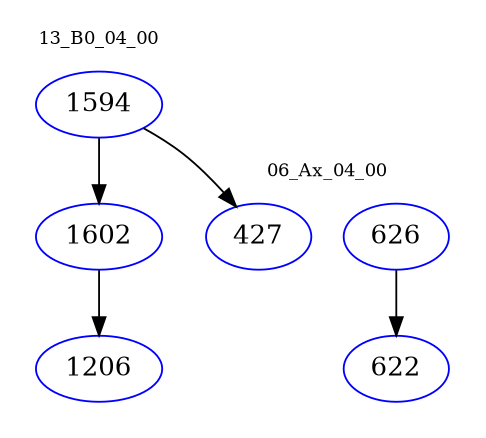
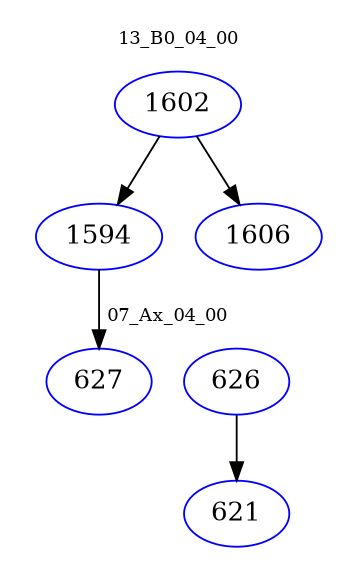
edge "1594" -> "1602": reversed
cluster "06_Ax_04_00": label "06_Ax_04_00" -> "07_Ax_04_00"
node "427": label "427" -> "627"
node "1206": label "1206" -> "1606"
node "622": label "622" -> "621"
